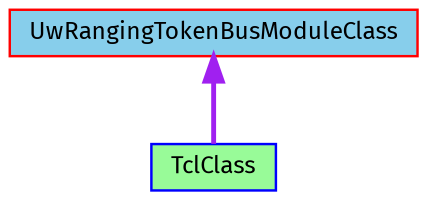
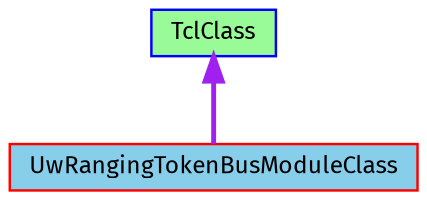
edge "TclClass" -> "UwRangingTokenBusModuleClass": reversed
